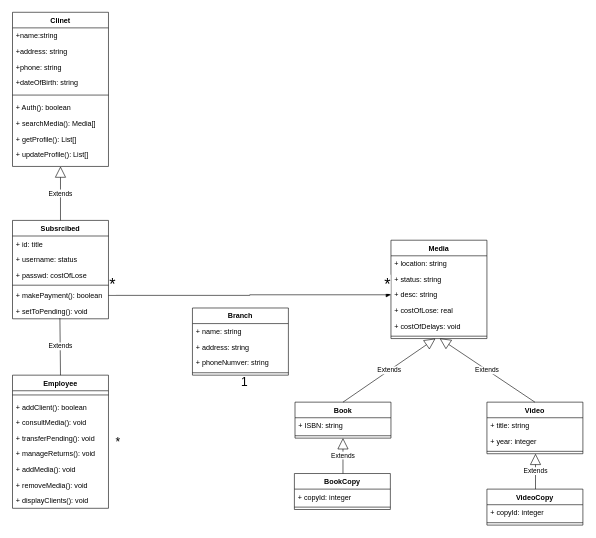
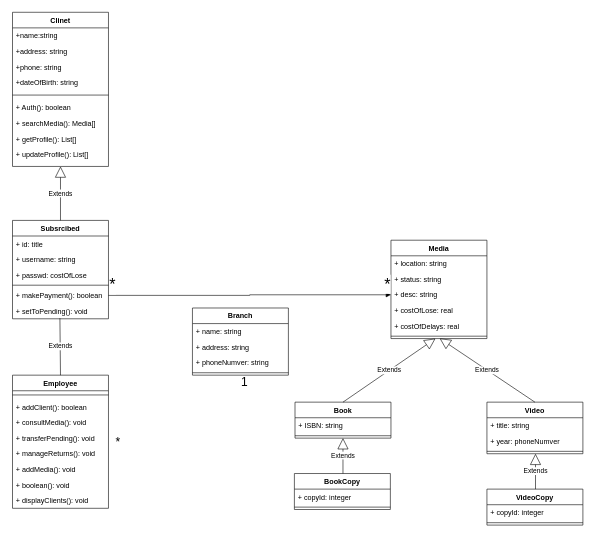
node "+ username: status": label "+ username: status" -> "+ username: string"
node "+ costOfDelays: void": label "+ costOfDelays: void" -> "+ costOfDelays: real"
node "+ year: integer": label "+ year: integer" -> "+ year: phoneNumver"
node "+ removeMedia(): void": label "+ removeMedia(): void" -> "+ boolean(): void"
